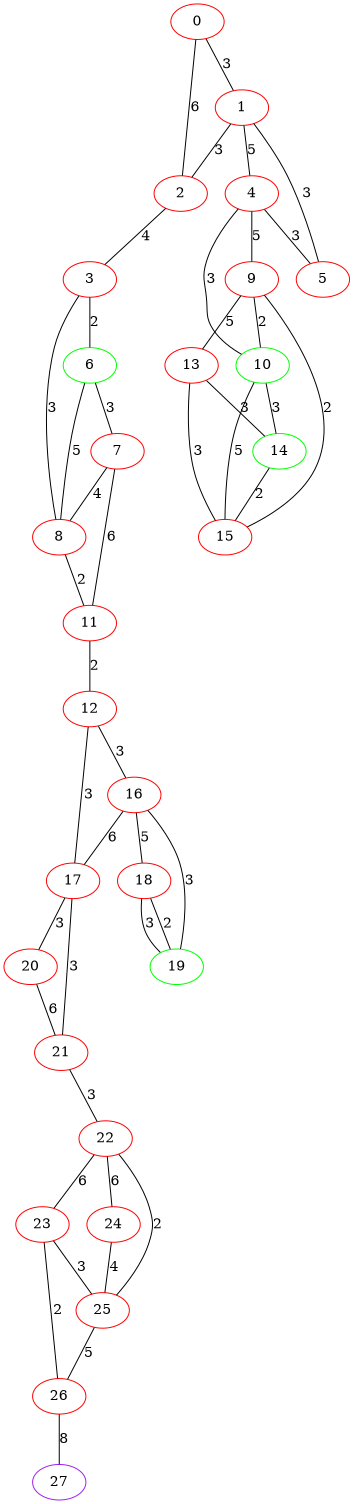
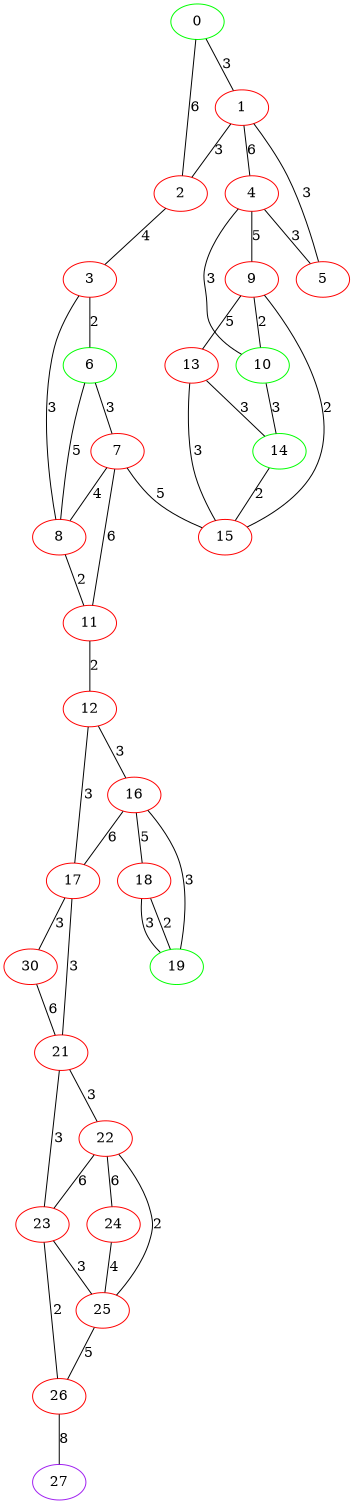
node "0": color red -> green
edge "1" -- "4": label "5" -> "6"
edge "10" -- "15": now "7" -- "15"
node "20": label "20" -> "30"
edge "21" -- "23": added, label "3"
